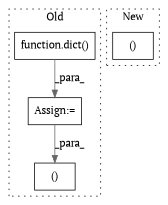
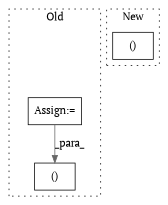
node "function.dict()": removed
